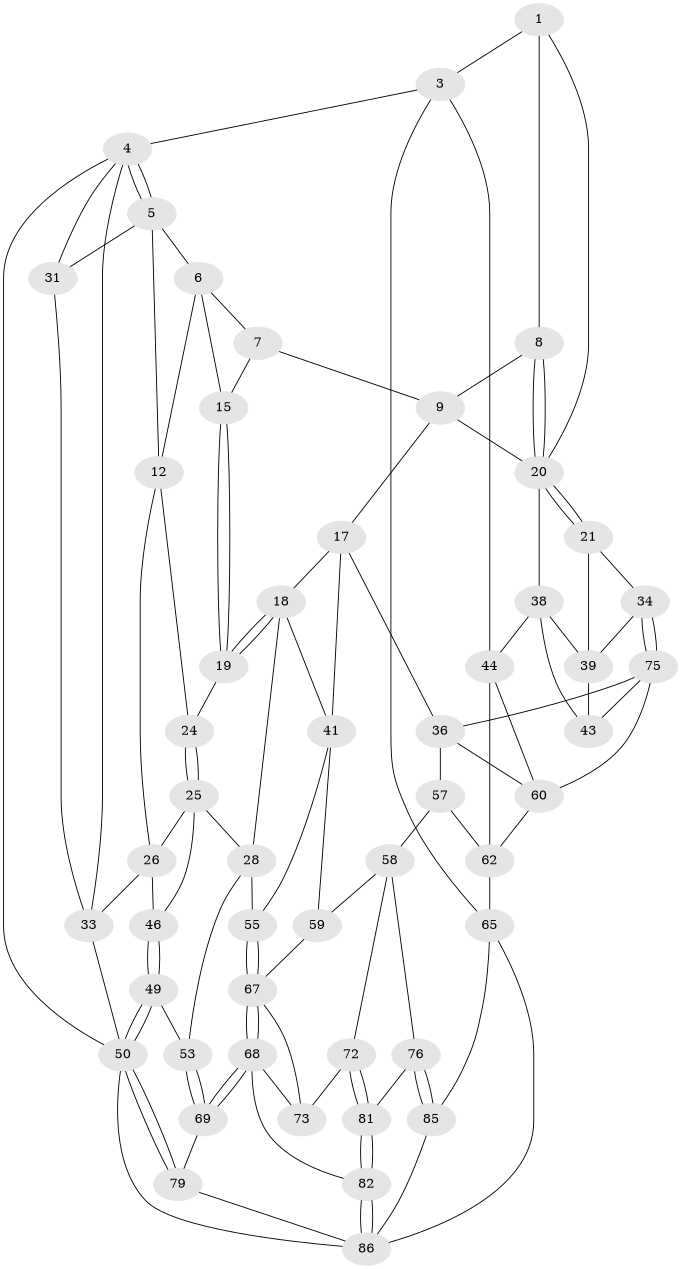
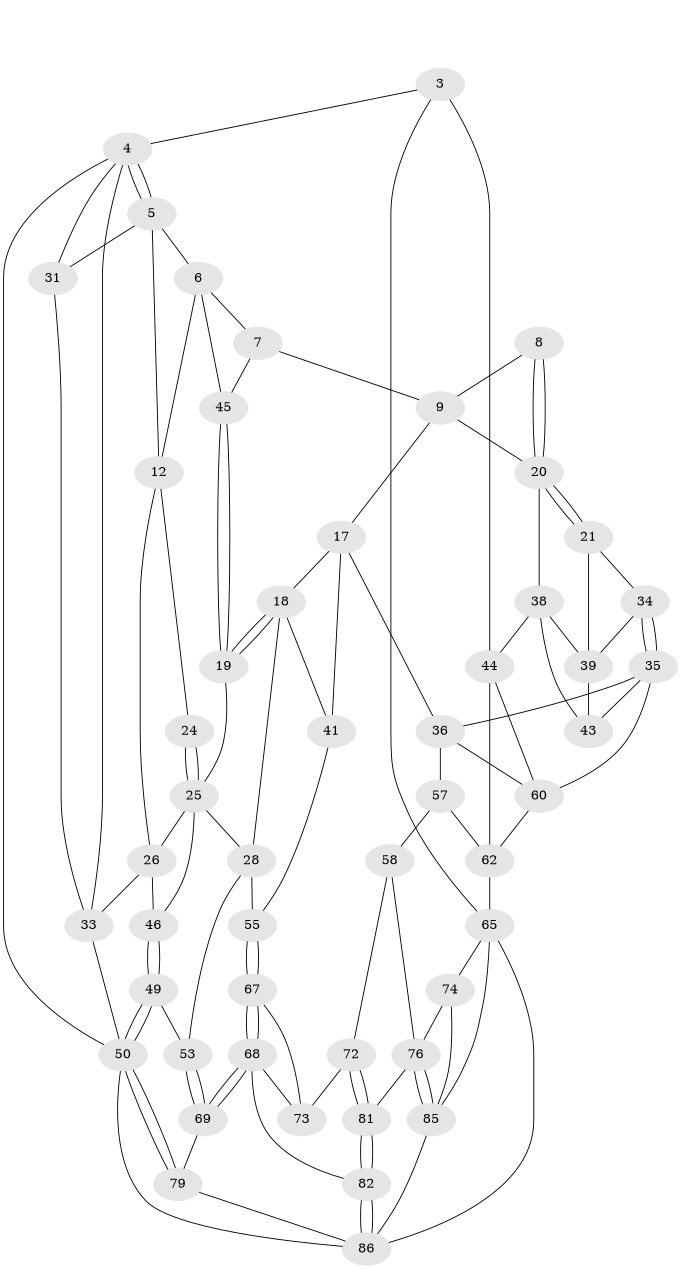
node "1": removed
node "15": label "15" -> "45"
node "75": label "75" -> "35"
edge "19" -- "24": now "19" -- "25"
node "59": removed
node "74": added
